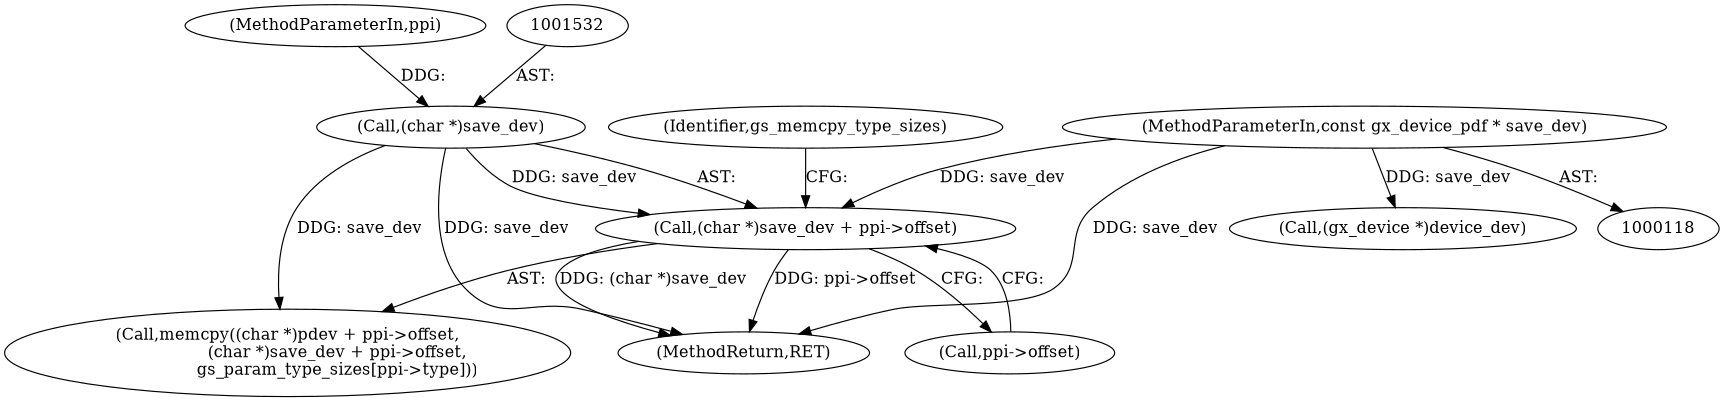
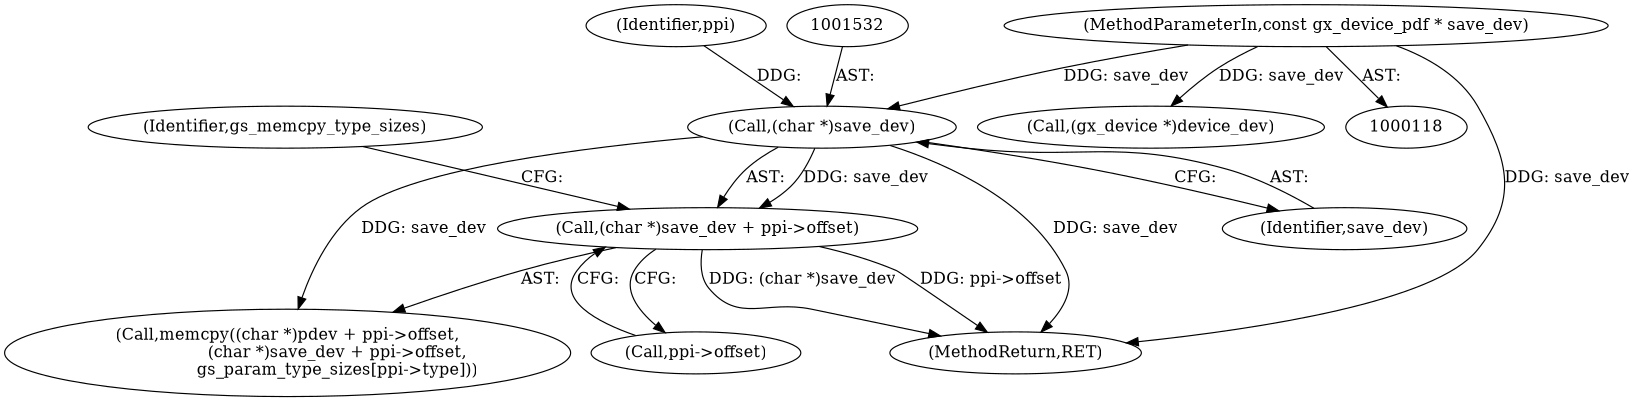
node "(MethodParameterIn,ppi)": label "(MethodParameterIn,ppi)" -> "(Identifier,ppi)"
edge "(MethodParameterIn,const gx_device_pdf * save_dev)" -> "(Call,(char *)save_dev + ppi->offset)": now "(MethodParameterIn,const gx_device_pdf * save_dev)" -> "(Call,(char *)save_dev)"
node "(Identifier,save_dev)": added
